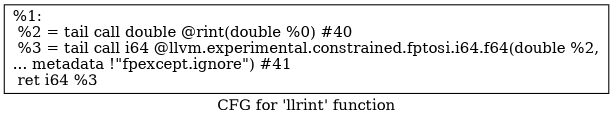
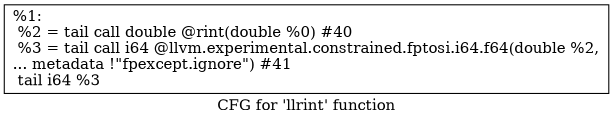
node "%1:": text "ret i64 %3" -> "tail i64 %3"
